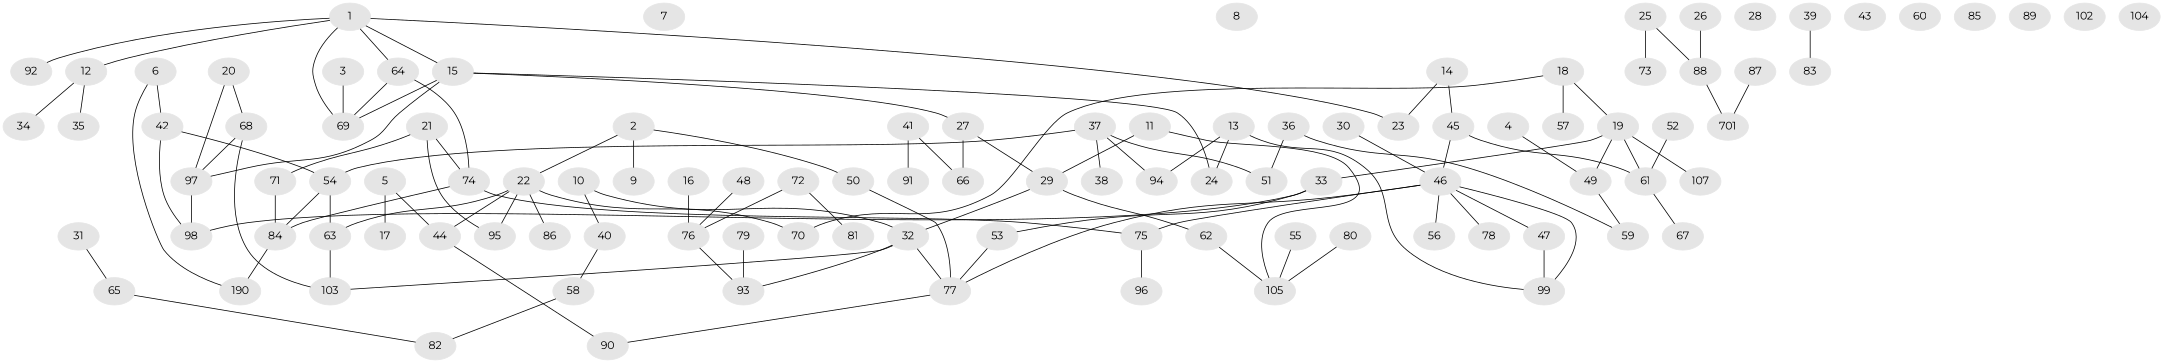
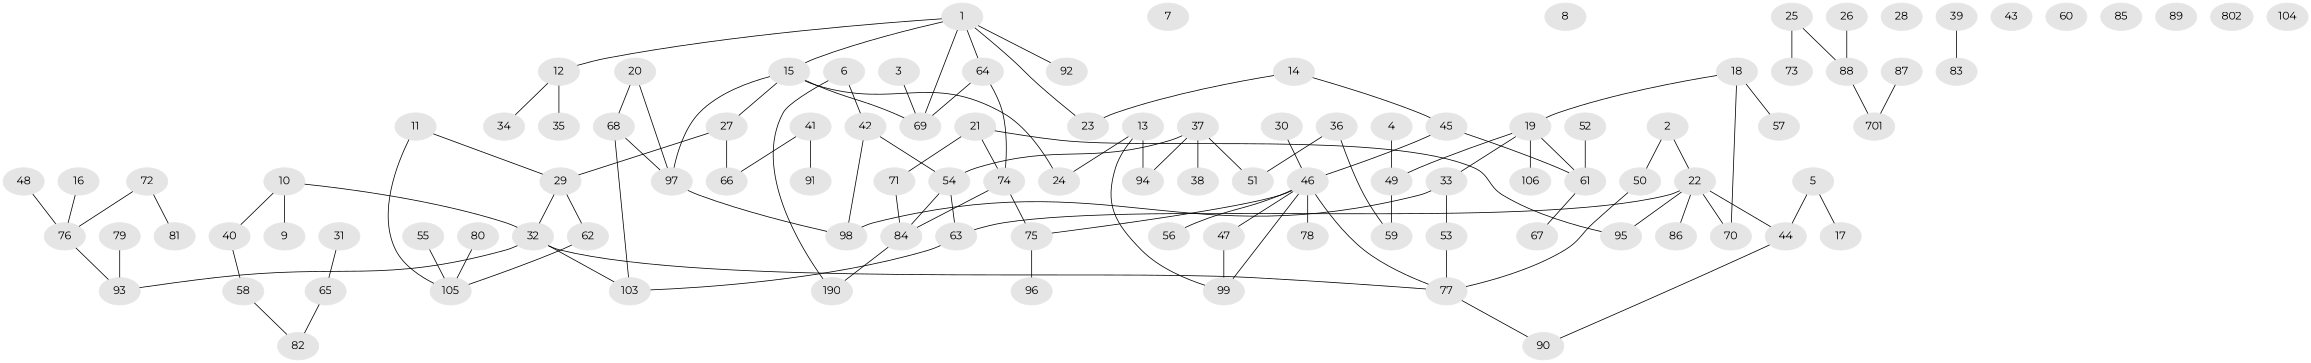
node "102": label "102" -> "802"
edge "2" -- "9": now "10" -- "9"
node "107": label "107" -> "106"
